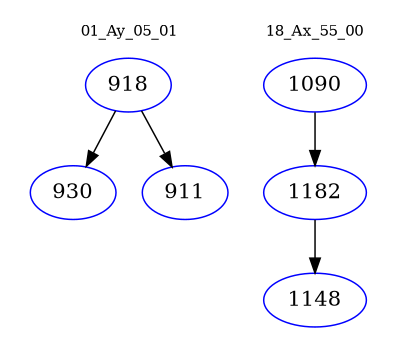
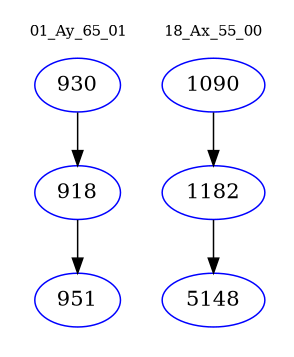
cluster "01_Ay_05_01": label "01_Ay_05_01" -> "01_Ay_65_01"
edge "918" -> "930": reversed
node "911": label "911" -> "951"
node "1148": label "1148" -> "5148"
